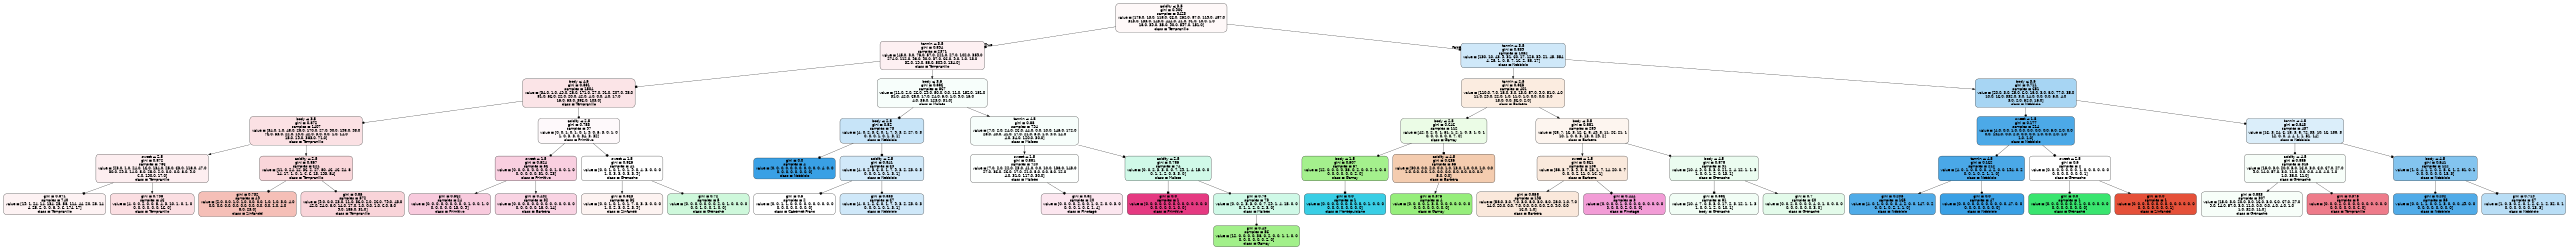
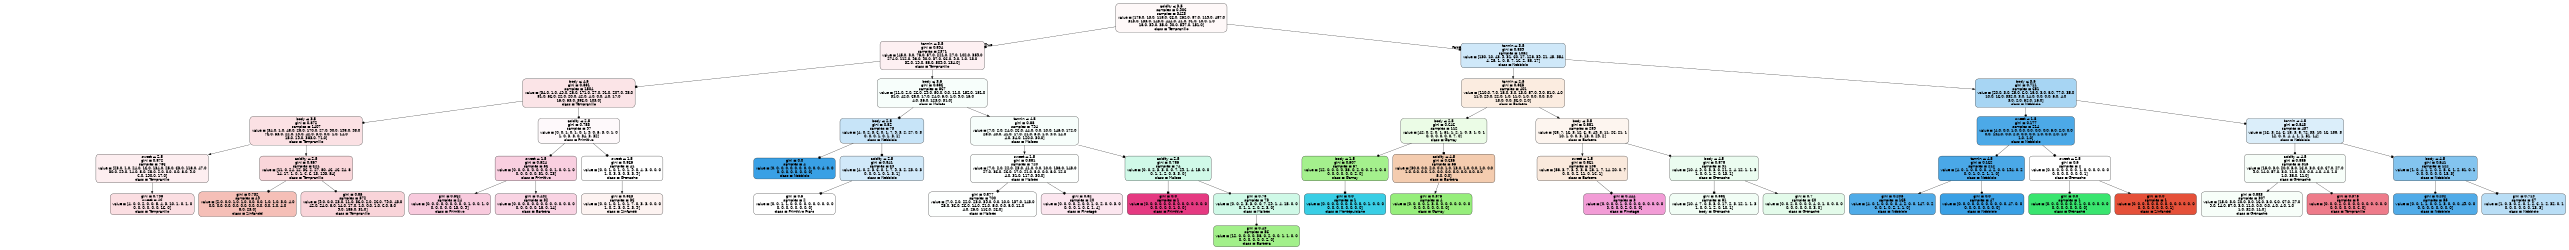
node "acidity ≤ 3.5": text "gini = 0.906" -> "samples = 0.906"
node "gini = 0.798": text "samples = 46" -> "sweet = 46"
node "gini = 0.871": removed
node "gini = 0.72": removed
node "gini = 0.833": removed
node "gini = 0.877": added
node "gini = 0.858": removed
node "gini = 0.5": text "class = Cabernet Franc" -> "class = Primitivo Franc"
node "gini = 0.49": text "class = Gamay" -> "class = Barbera"
